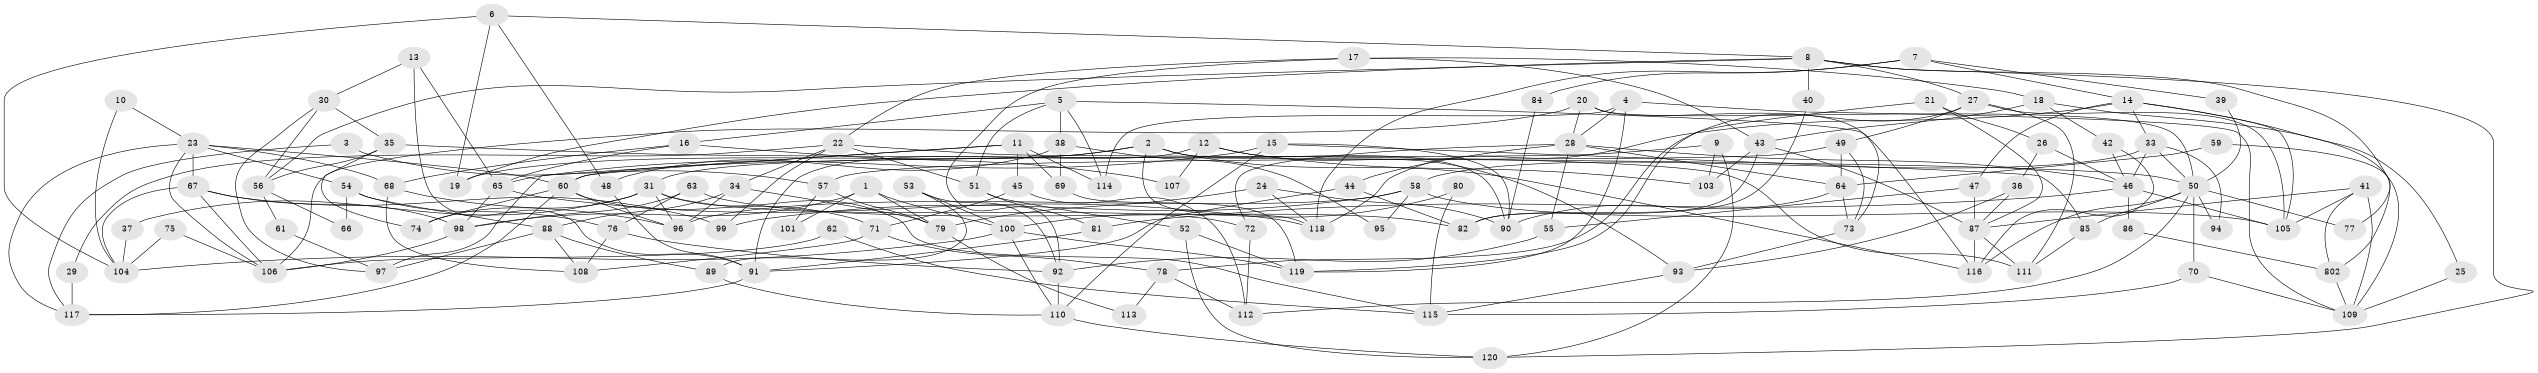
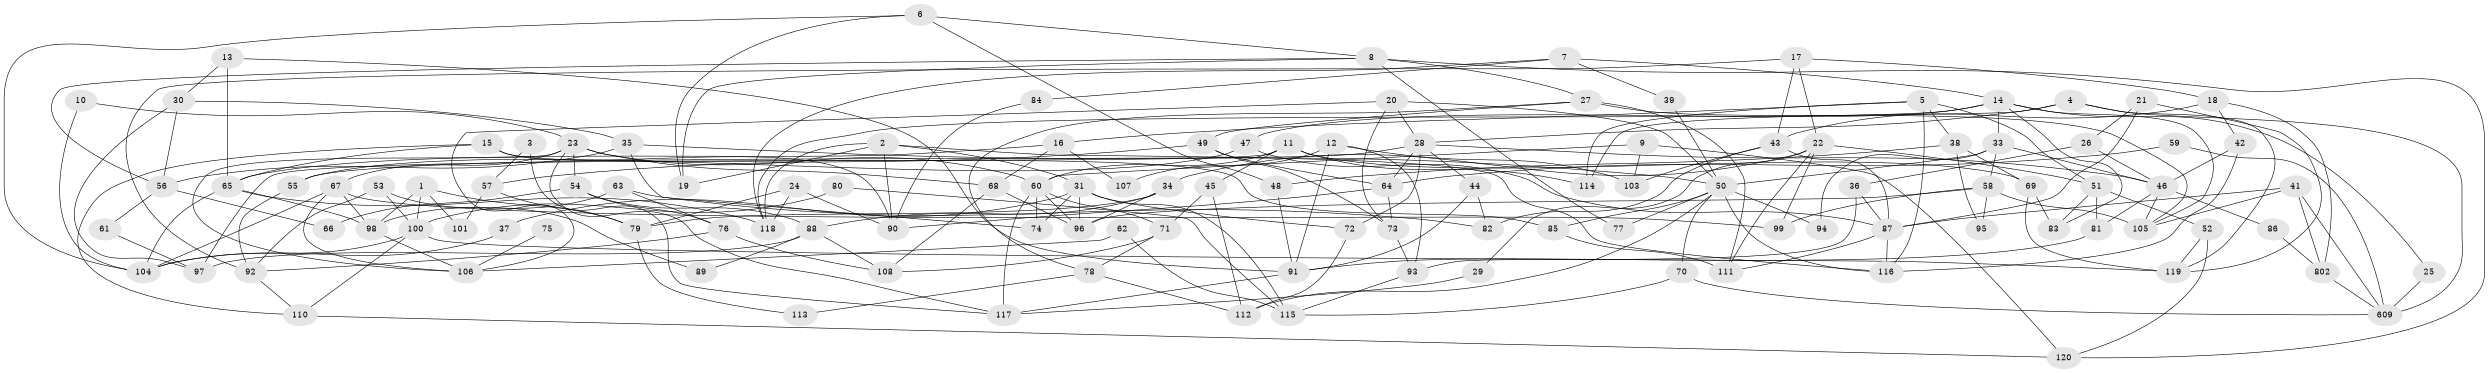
node "40": removed
node "83": added
edge "75" -- "104": now "65" -- "104"
edge "89" -- "110": removed
node "109": label "109" -> "609"
